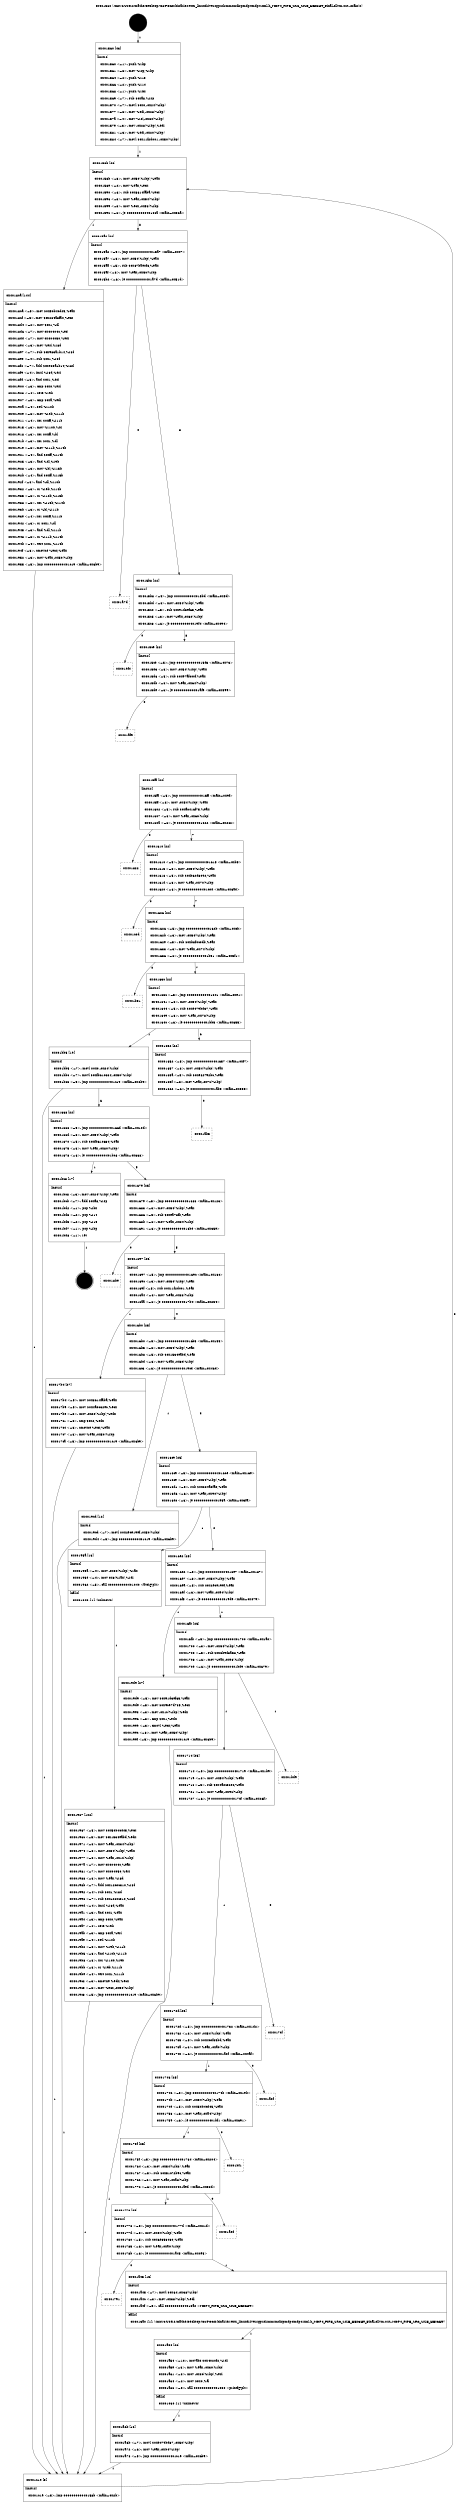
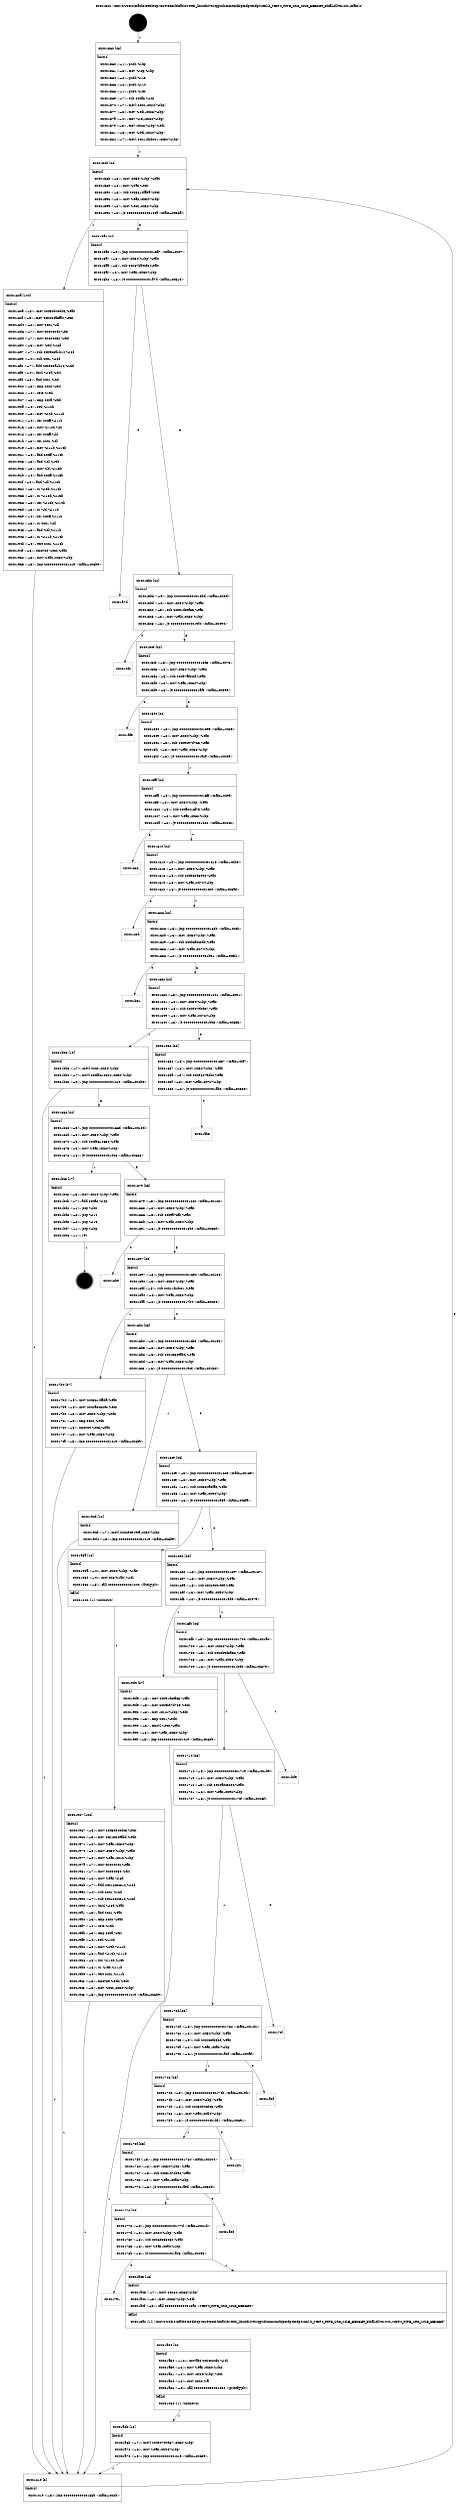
node "0x4015e4 [22]": added
edge "0x401626 [22]" -> "0x40163c [22]": label " 7" -> " 6"
edge "0x401a45 [15]" -> "0x401a54 [23]": removed, label "1"
